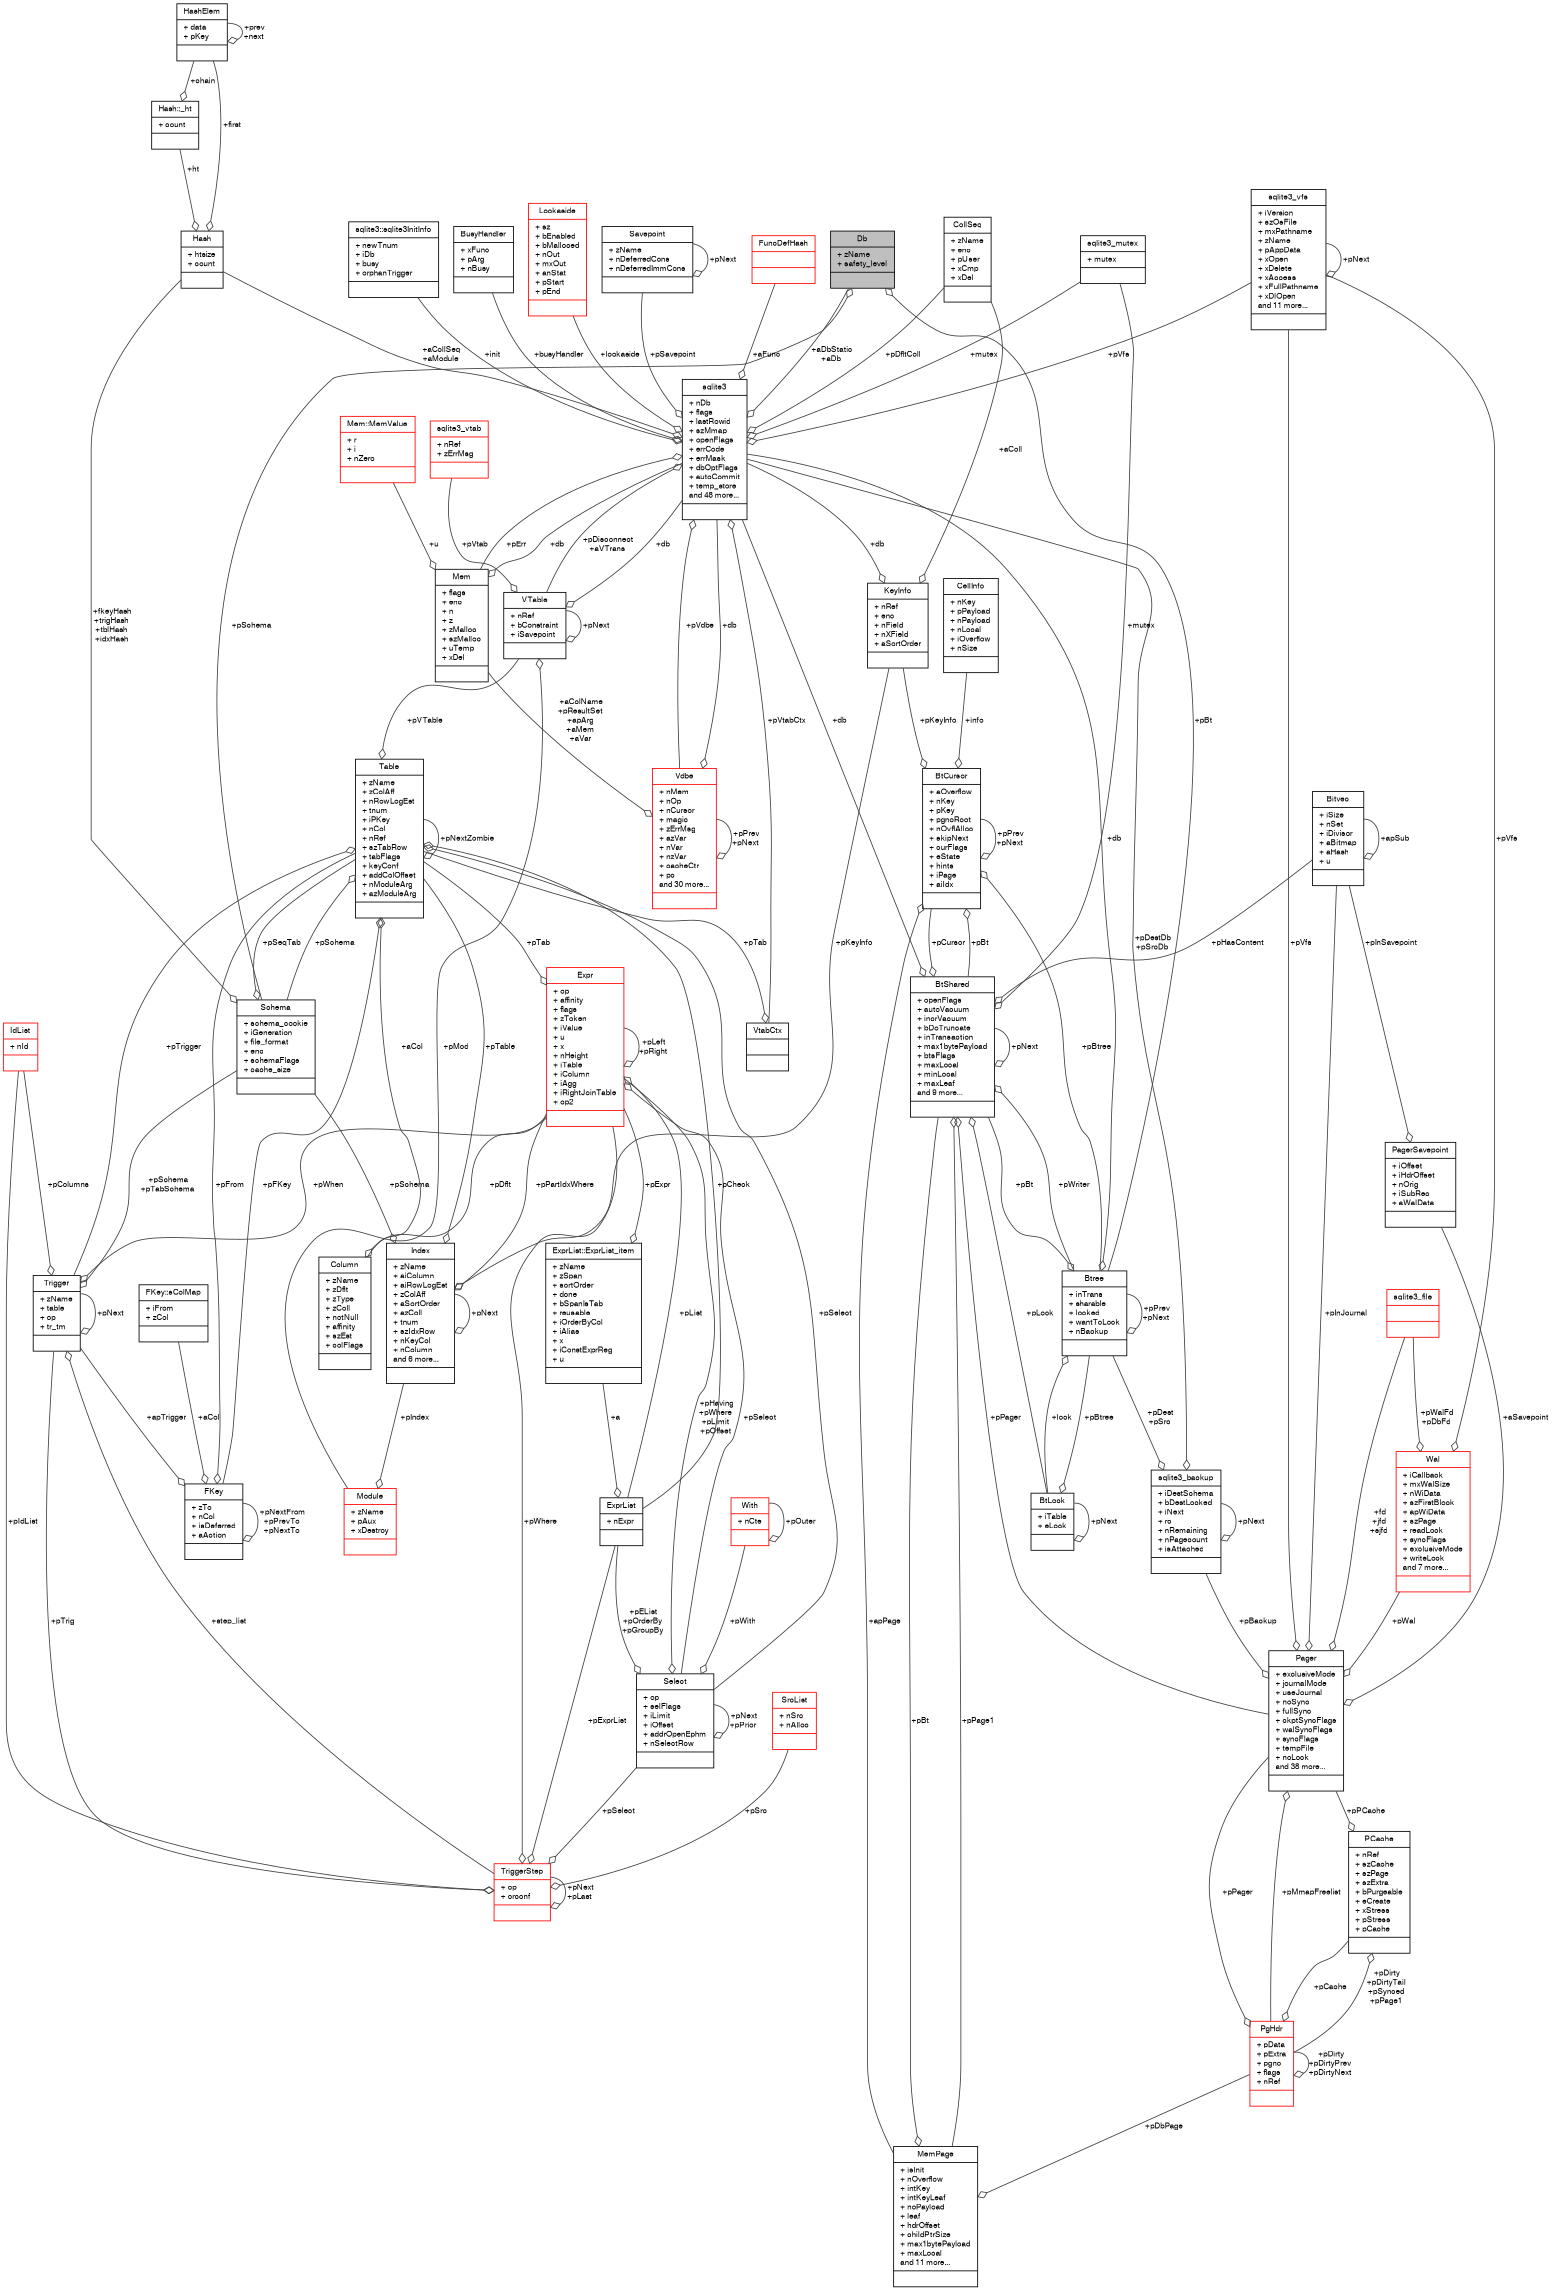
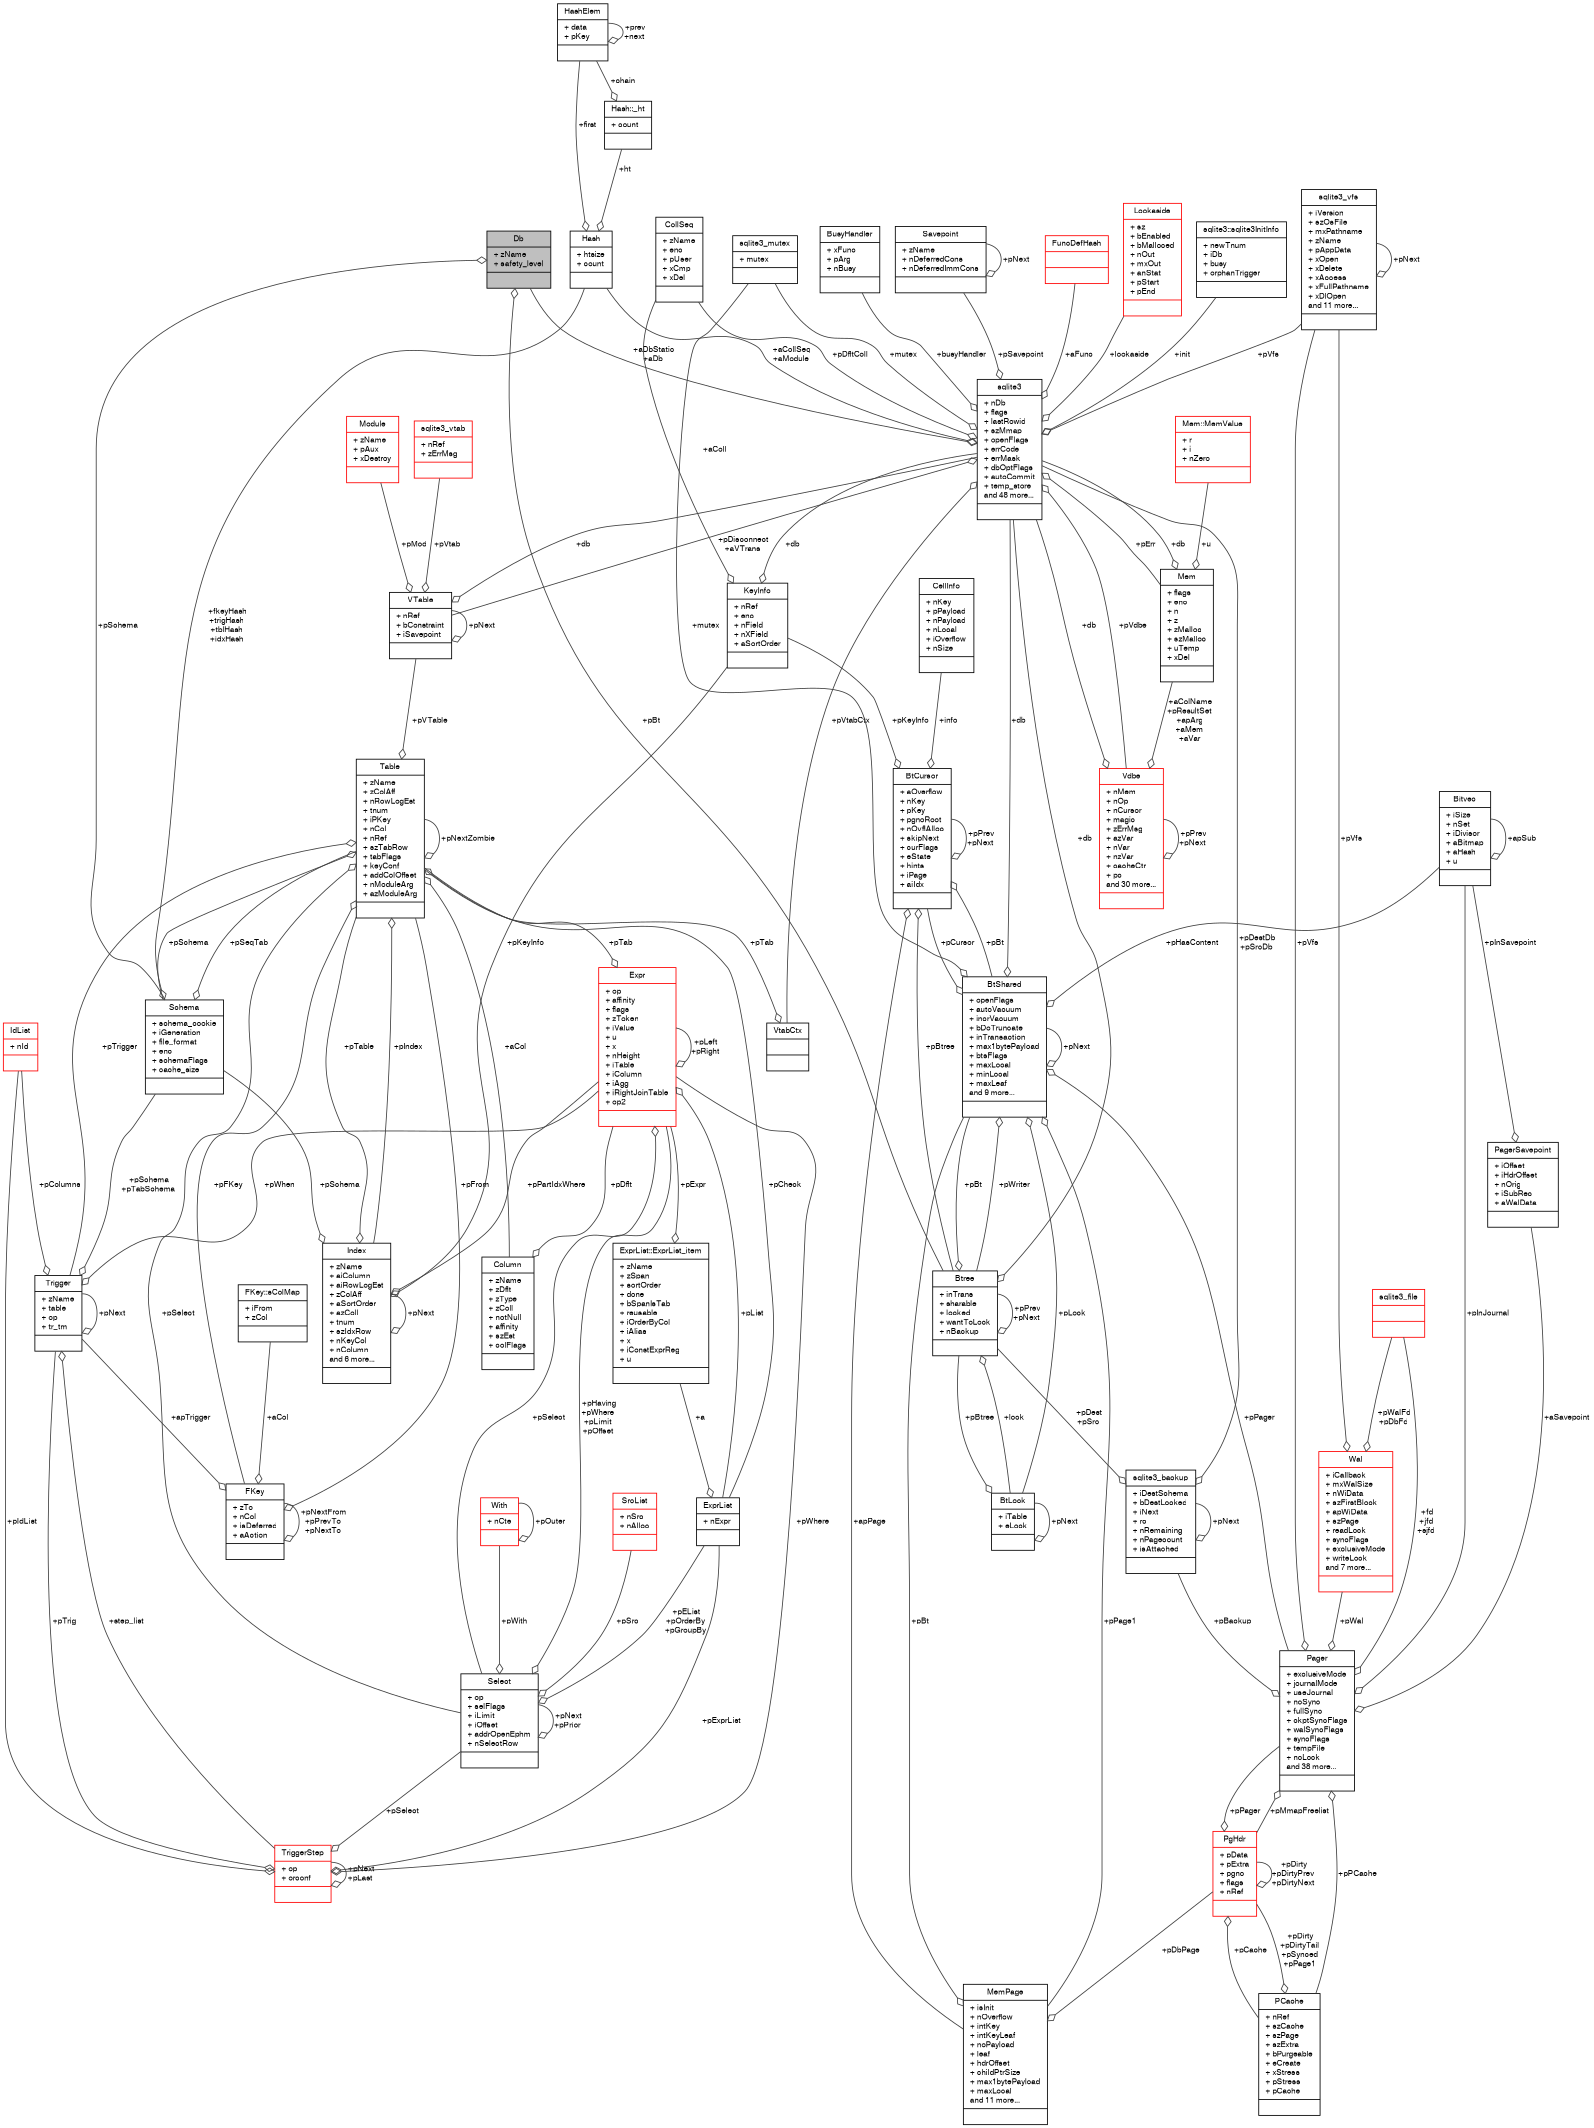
edge "Index" -> "Module": now "Index" -> "Table"
edge "Pager" -> "PCache": reversed
edge "SrcList" -> "TriggerStep": now "SrcList" -> "Select"
